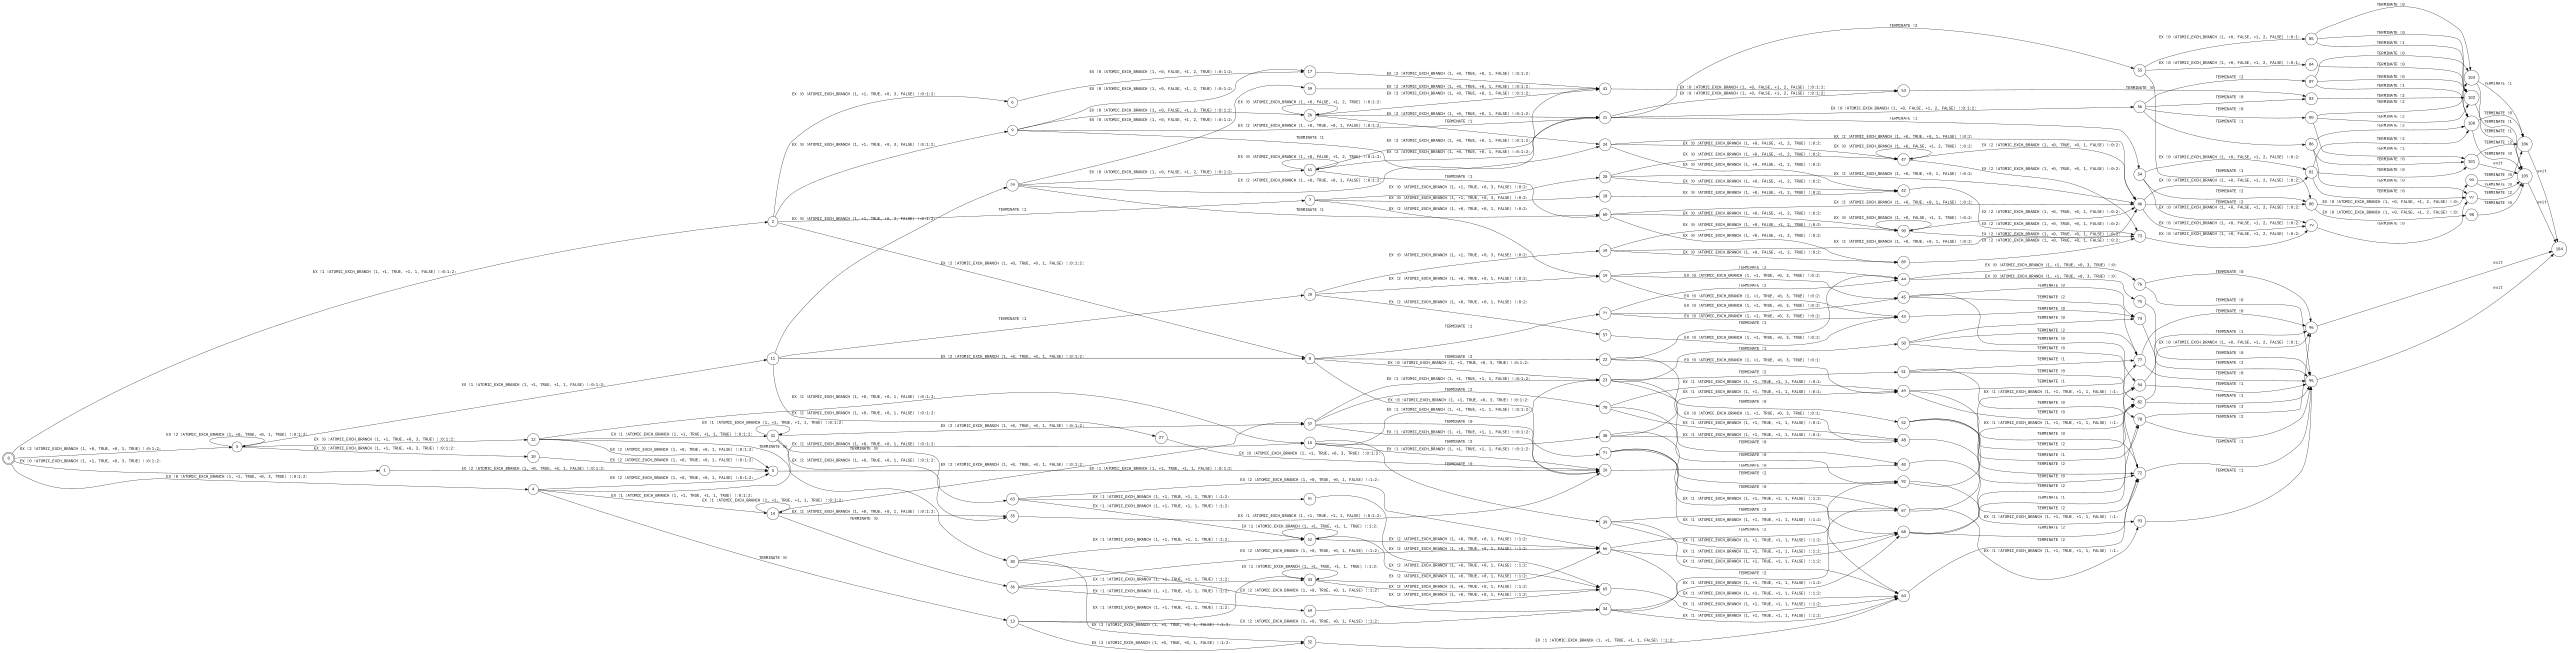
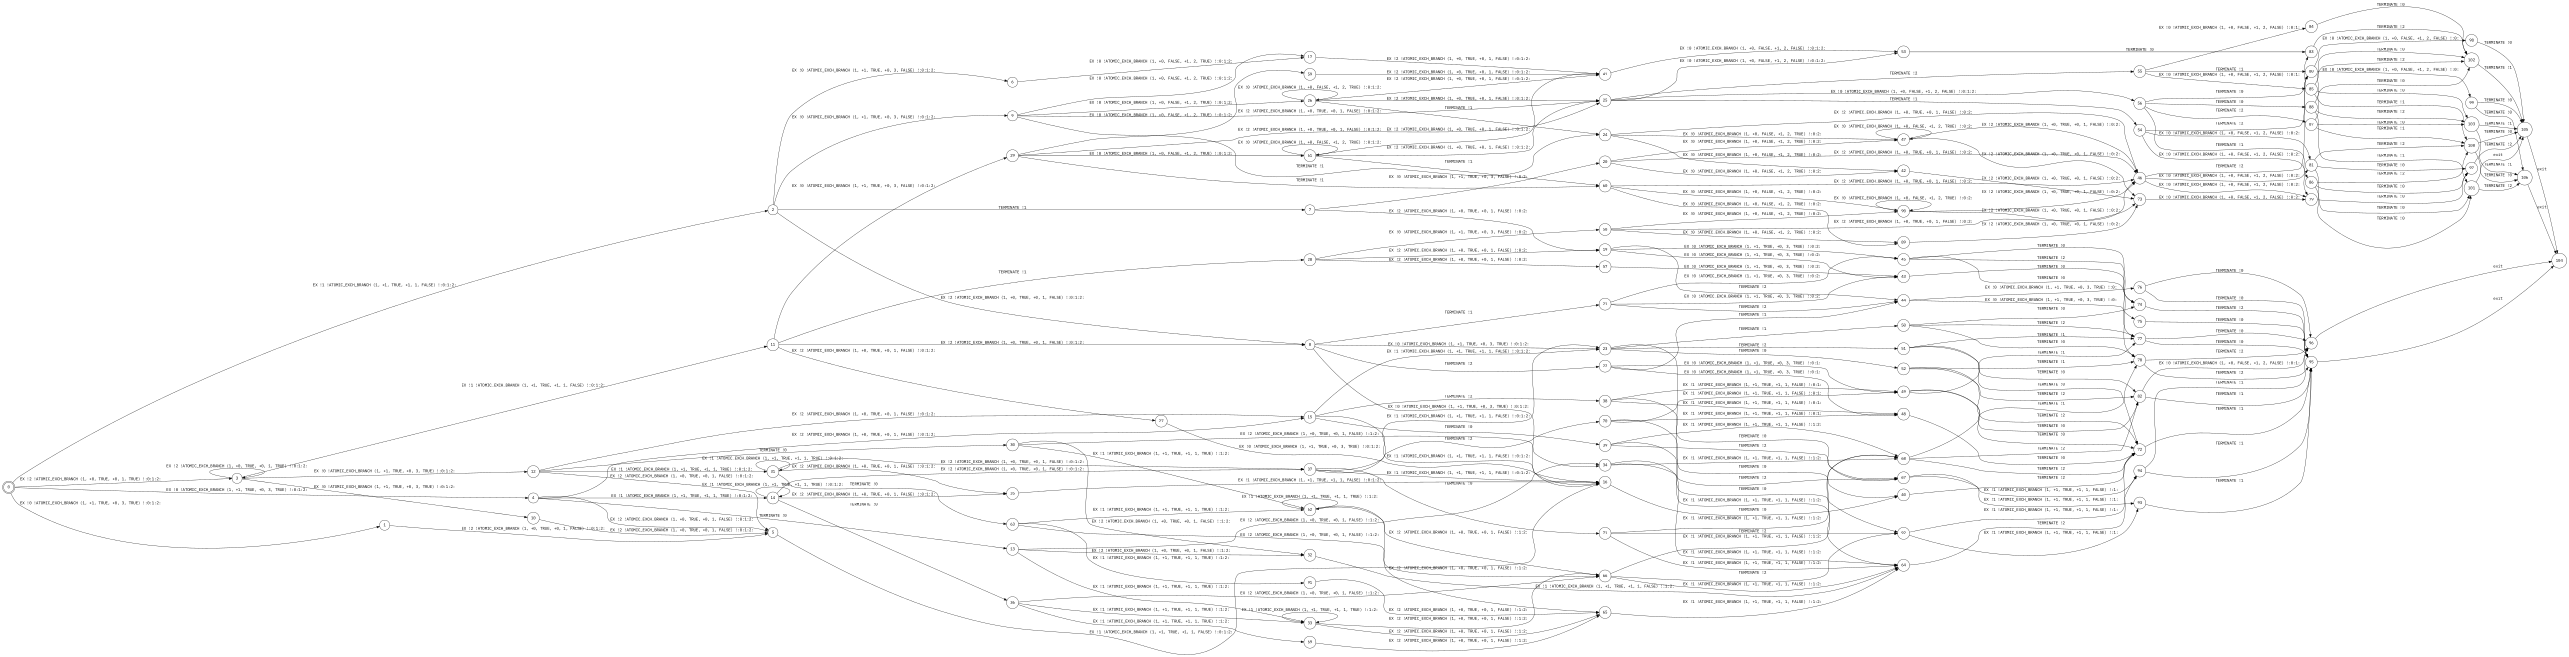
node "18": removed
edge "45" -> "94": now "45" -> "78"
